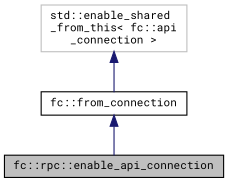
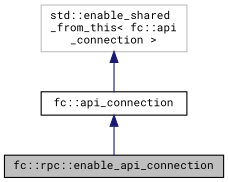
node "fc::from_connection": label "fc::from_connection" -> "fc::api_connection"
